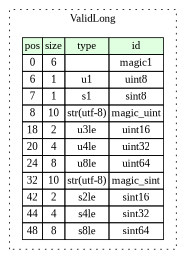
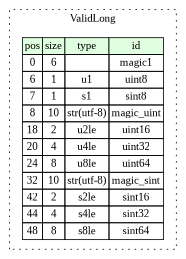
node "pos": text "u3le" -> "u2le"
